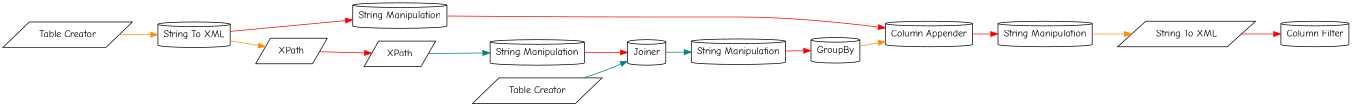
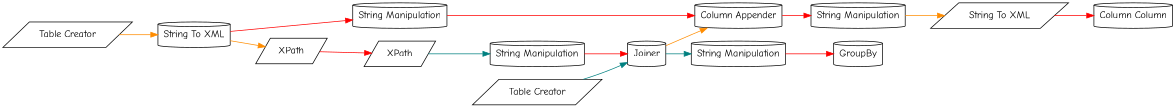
node "Column Filter": label "Column Filter" -> "Column Column"
edge "GroupBy" -> "Column Appender": now "Joiner" -> "Column Appender"
